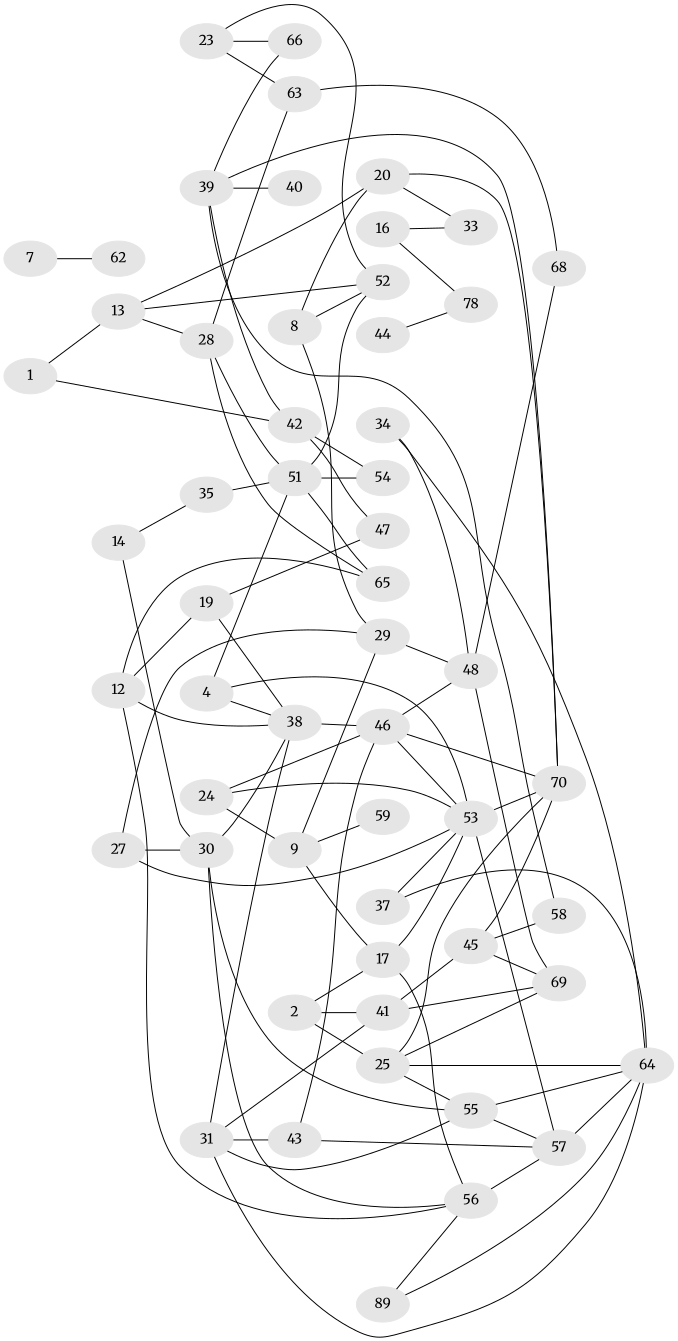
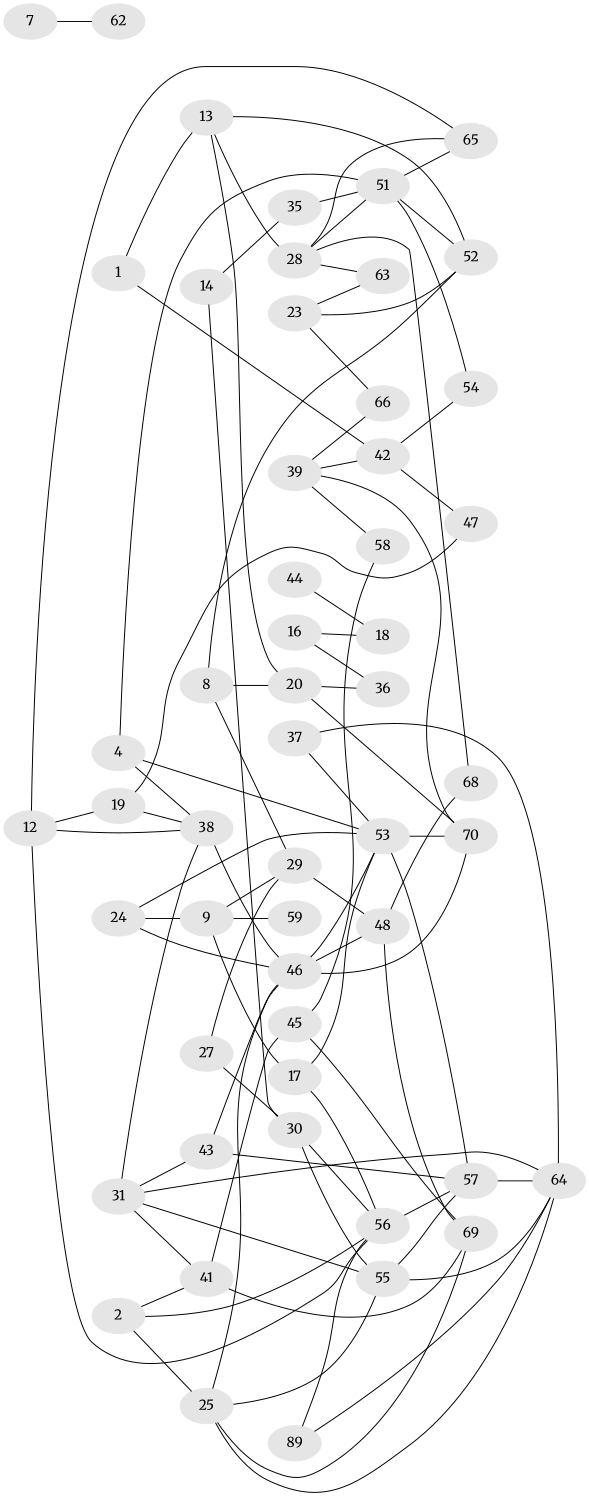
edge "63" -- "68": now "28" -- "68"
node "40": removed
node "33": label "33" -> "36"
node "78": label "78" -> "18"
node "34": removed
edge "38" -- "30": removed
edge "70" -- "45": removed
edge "53" -- "27": removed
edge "70" -- "25": now "46" -- "25"
edge "17" -- "2": now "56" -- "2"
